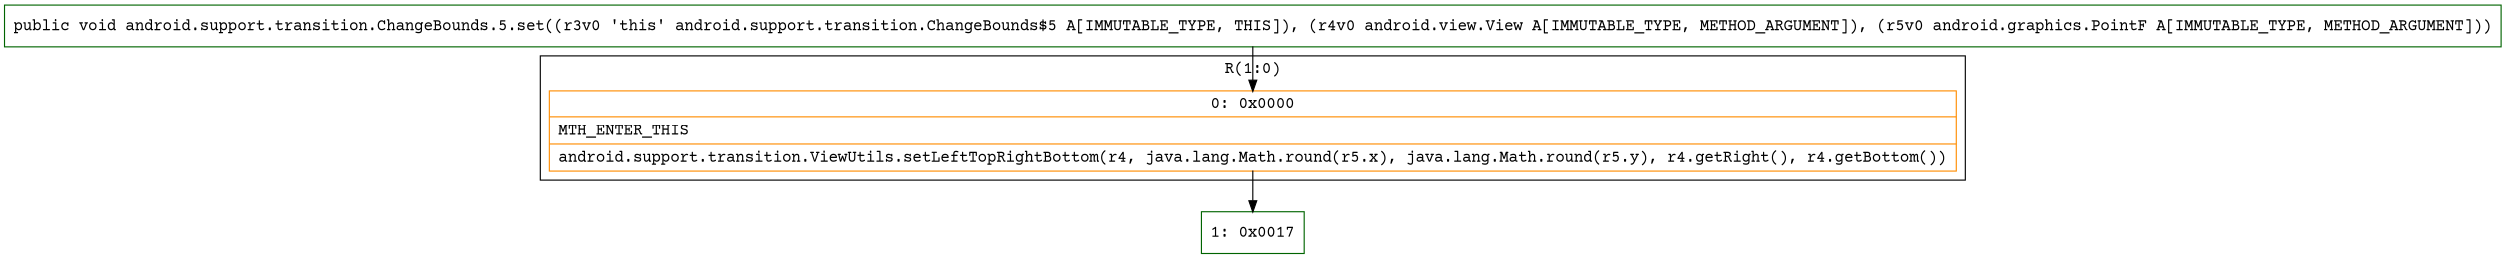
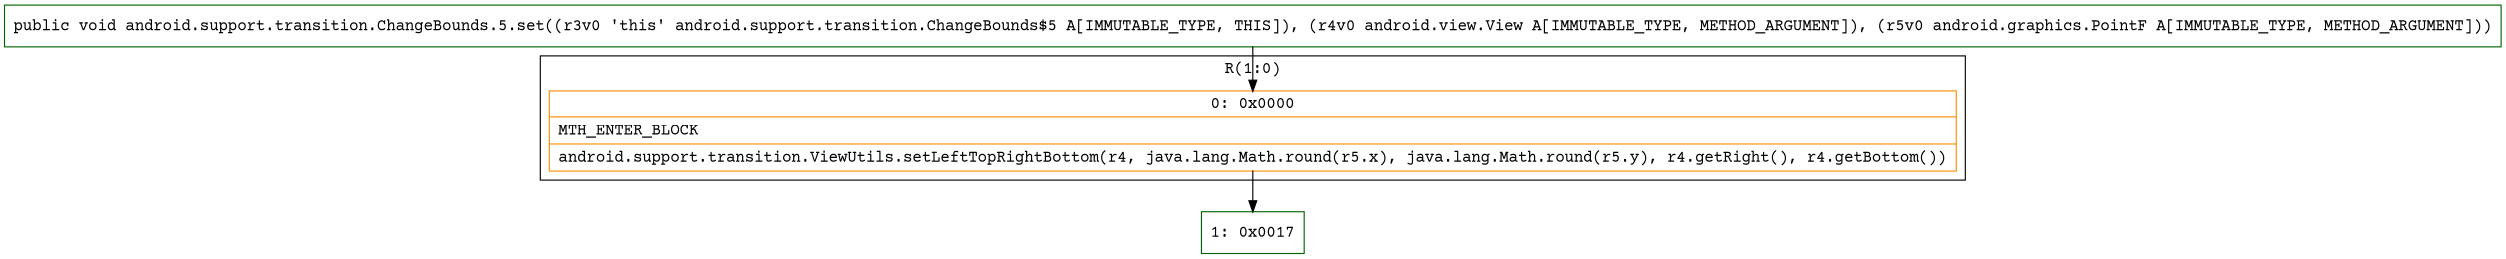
node "0: 0x0000": text "MTH_ENTER_THIS" -> "MTH_ENTER_BLOCK"
